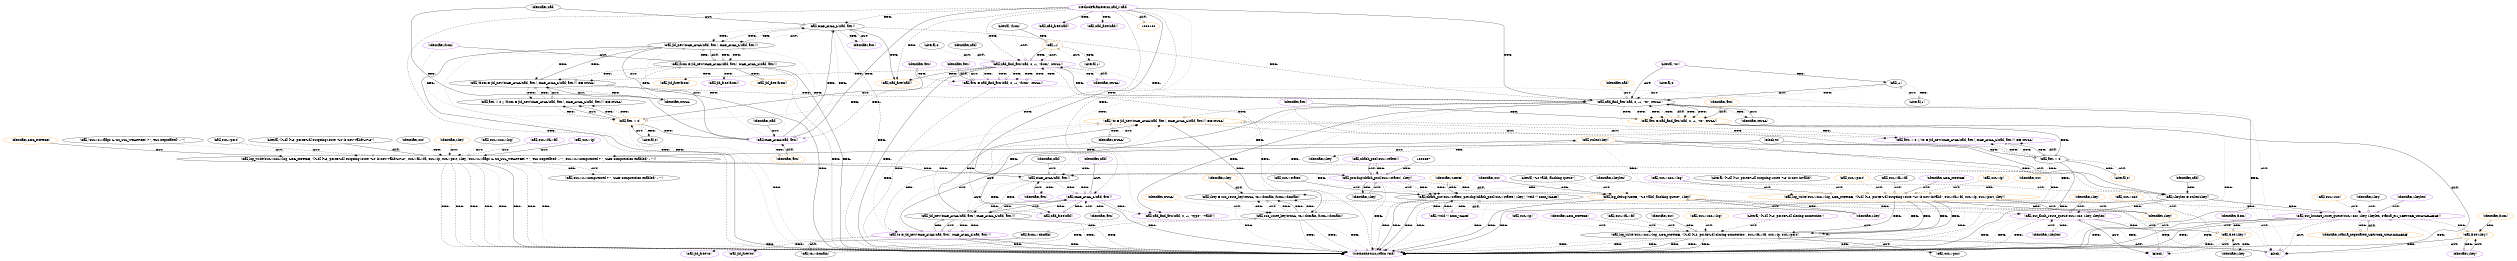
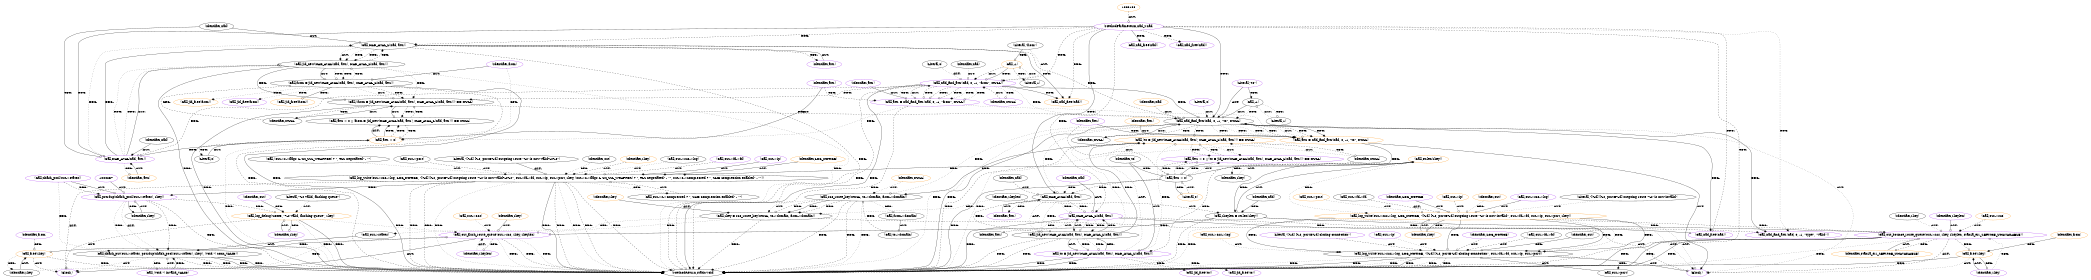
edge "(MethodParameterIn,nad_t nad)" -> "1000108": reversed
edge "(MethodParameterIn,nad_t nad)" -> "(MethodReturn,static void)": label "DDG: " -> "CFG: "
node "(Block,to)": label "(Block,to)" -> "(Identifier,to)"
node "1000257": color black -> purple
edge "1000257" -> "(Call,pstrdup(xhash_pool(out->states), rkey))": label "CFG: " -> "AST: "
node "(Identifier,ZONE)": removed
edge "(Call,rkey = s2s_route_key(NULL, to->domain, from->domain))" -> "(Call,s2s_route_key(NULL, to->domain, from->domain))": now "(Call,rkey = s2s_route_key(NULL, to->domain, from->domain))" -> "(Call,out->states)"
edge "(Call,rkeylen = strlen(rkey))" -> "(MethodReturn,static void)": style solid -> dashed
edge "(Call,pstrdup(xhash_pool(out->states), rkey))" -> "(MethodReturn,static void)": label "DDG: " -> "CFG: "
node "(Call,(void *) conn_VALID)": label "(Call,(void *) conn_VALID)" -> "(Call,(void *) invalid_VALID)"
node "(Identifier,stanza_negotiated_SERVICE_UNAVAILABLE)": label "(Identifier,stanza_negotiated_SERVICE_UNAVAILABLE)" -> "(Identifier,stanza_err_SERVICE_UNAVAILABLE)"
edge "(Call,rkey = s2s_route_key(NULL, to->domain, from->domain))" -> "(MethodReturn,static void)": style dotted -> dashed
node "(MethodReturn,static void)": color purple -> black
